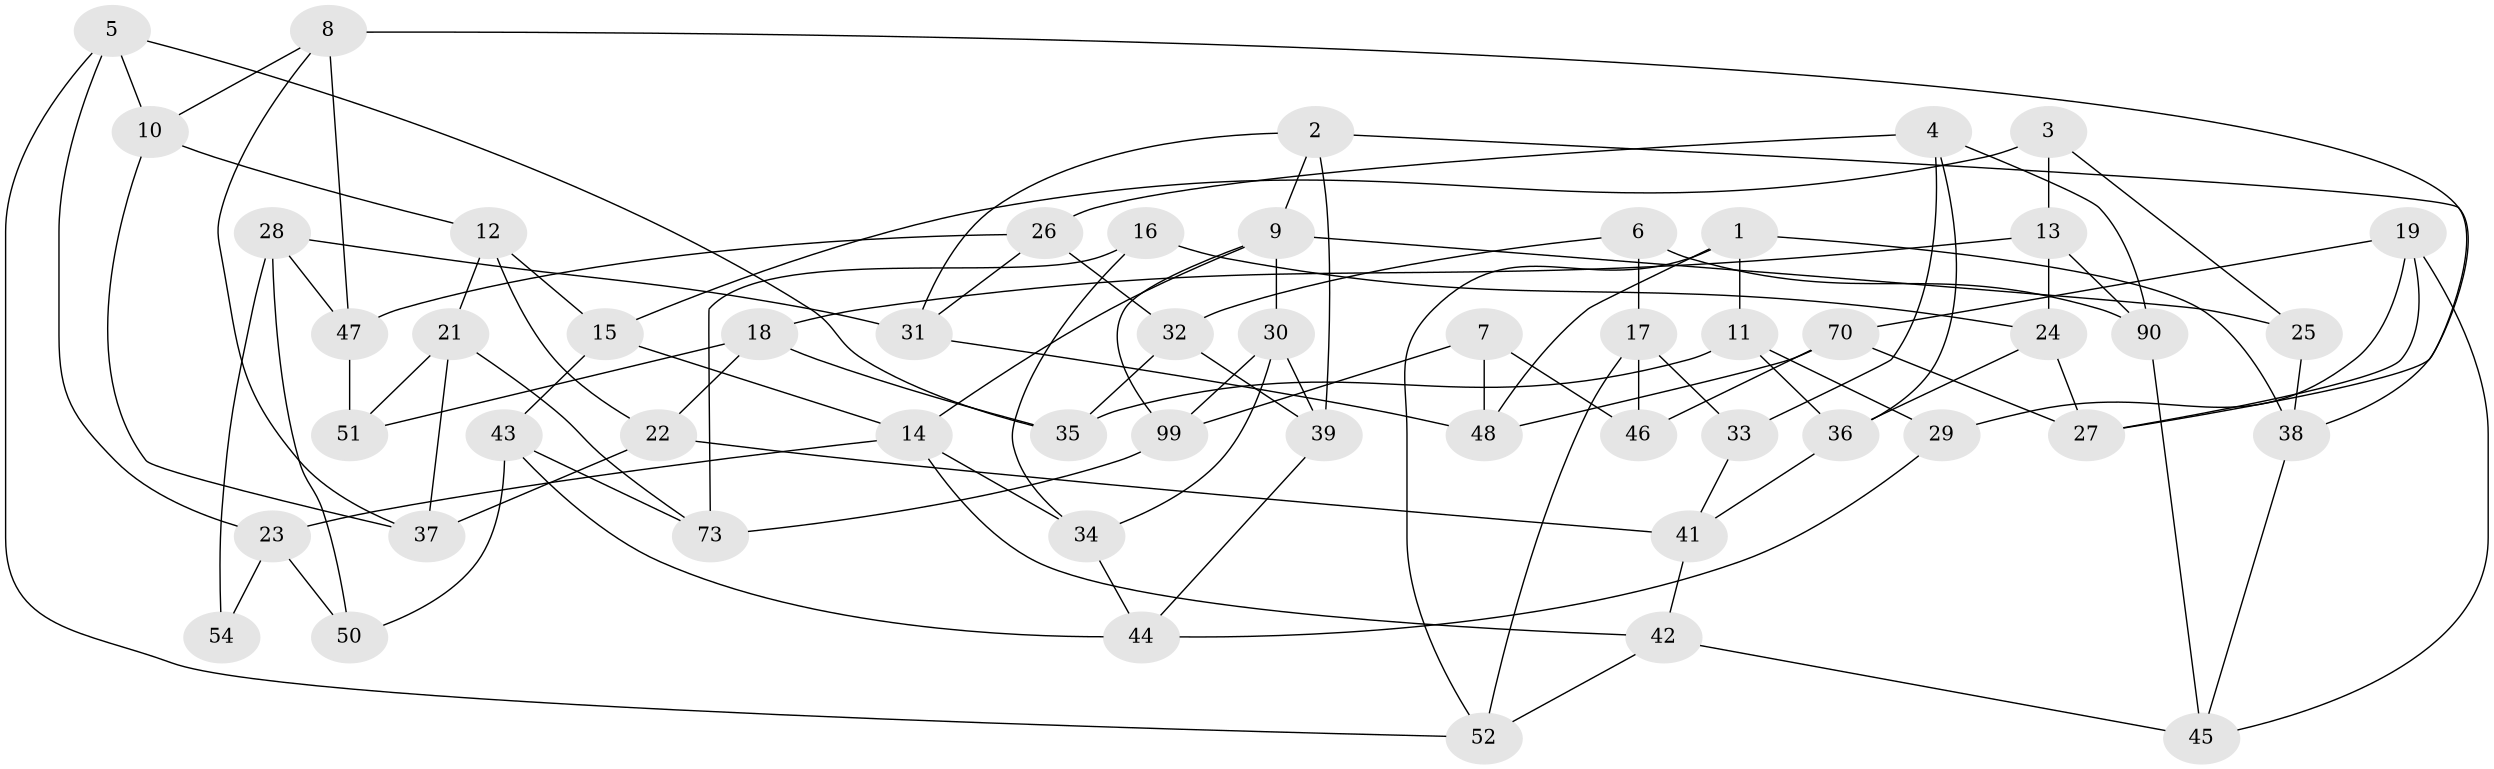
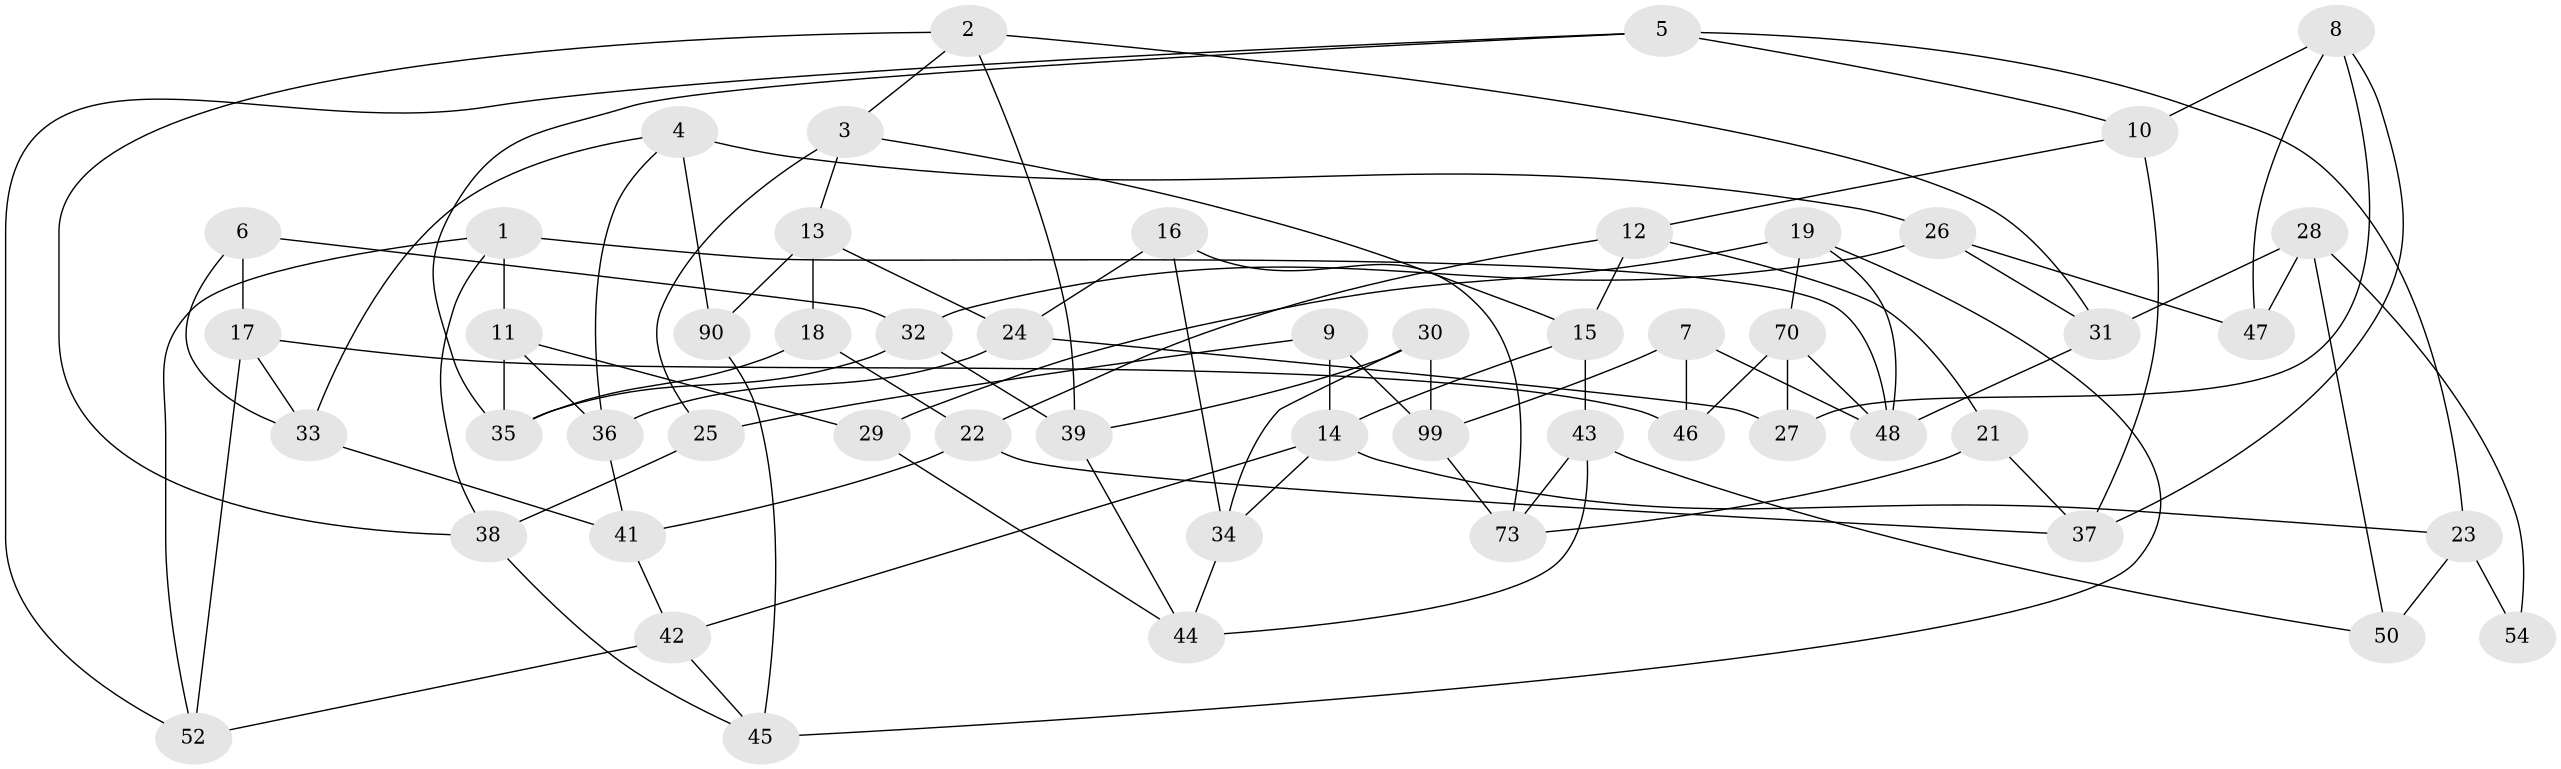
edge "2" -- "9": now "2" -- "3"
edge "9" -- "30": removed
edge "6" -- "90": now "6" -- "33"
edge "19" -- "27": now "19" -- "48"
node "51": removed
